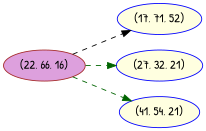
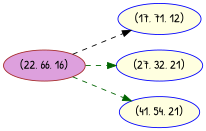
node "(17, 71, 52)": label "(17, 71, 52)" -> "(17, 71, 12)"
